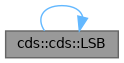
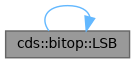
node "cds::cds::LSB": label "cds::cds::LSB" -> "cds::bitop::LSB"
